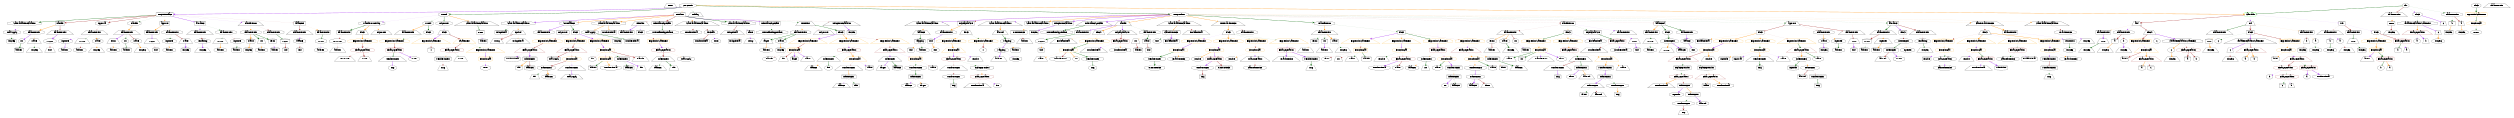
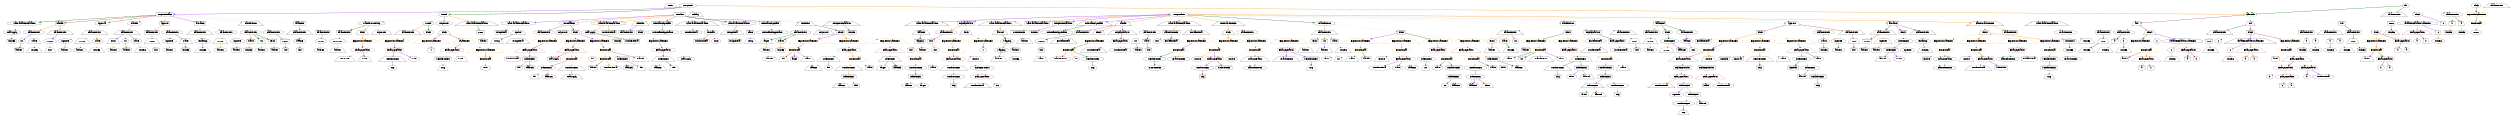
edge "SourceUnit" -> "ERC20Token": style bold -> dotted
edge "ERC20Token" -> "claimReward_TOD38": style dotted -> bold
